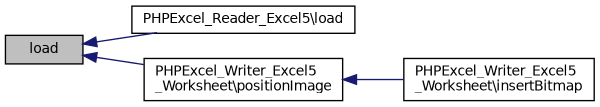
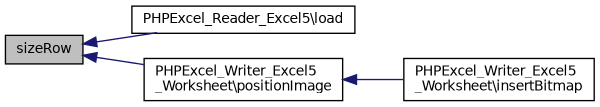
node "load": label "load" -> "sizeRow"
